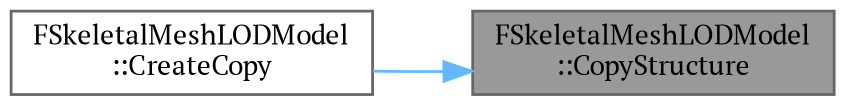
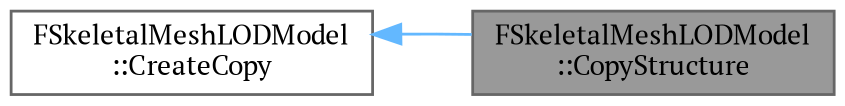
edge "FSkeletalMeshLODModel ::CreateCopy" -> "FSkeletalMeshLODModel ::CopyStructure": reversed
